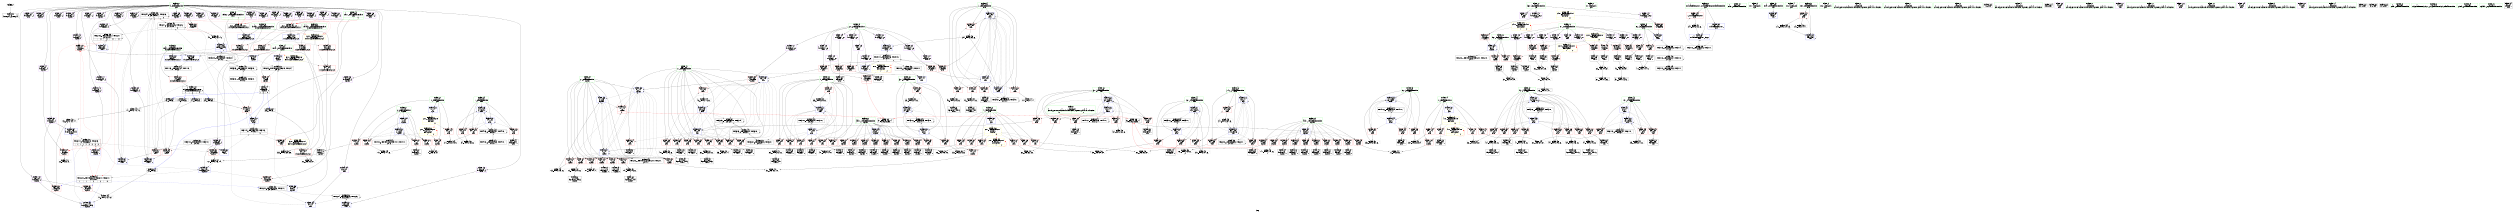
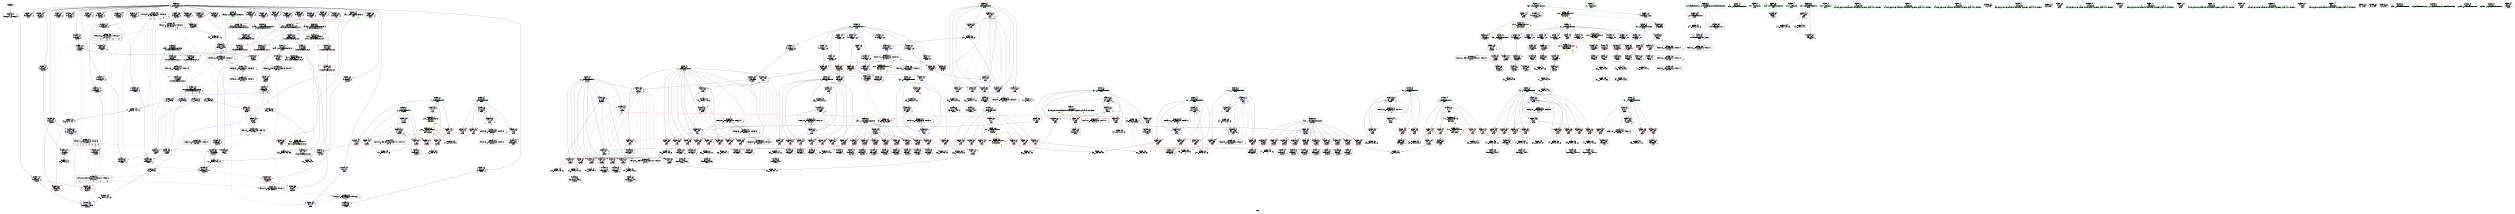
node "NodeID: 458": removed
